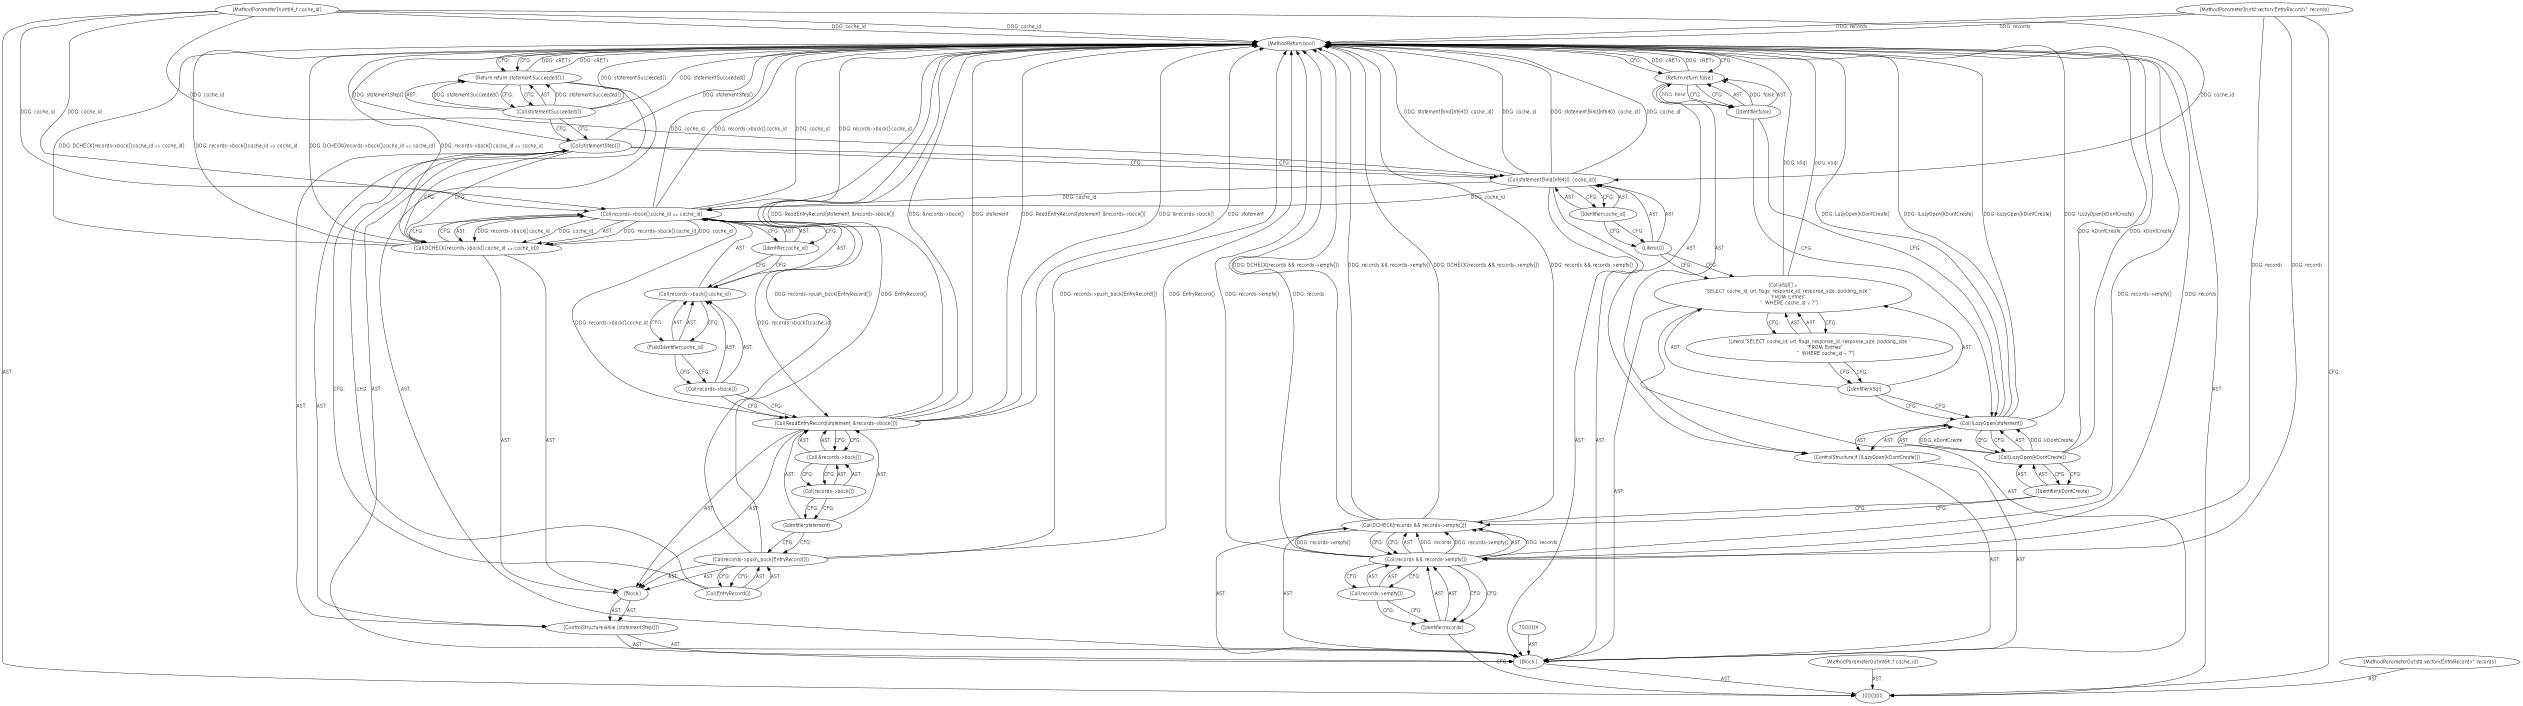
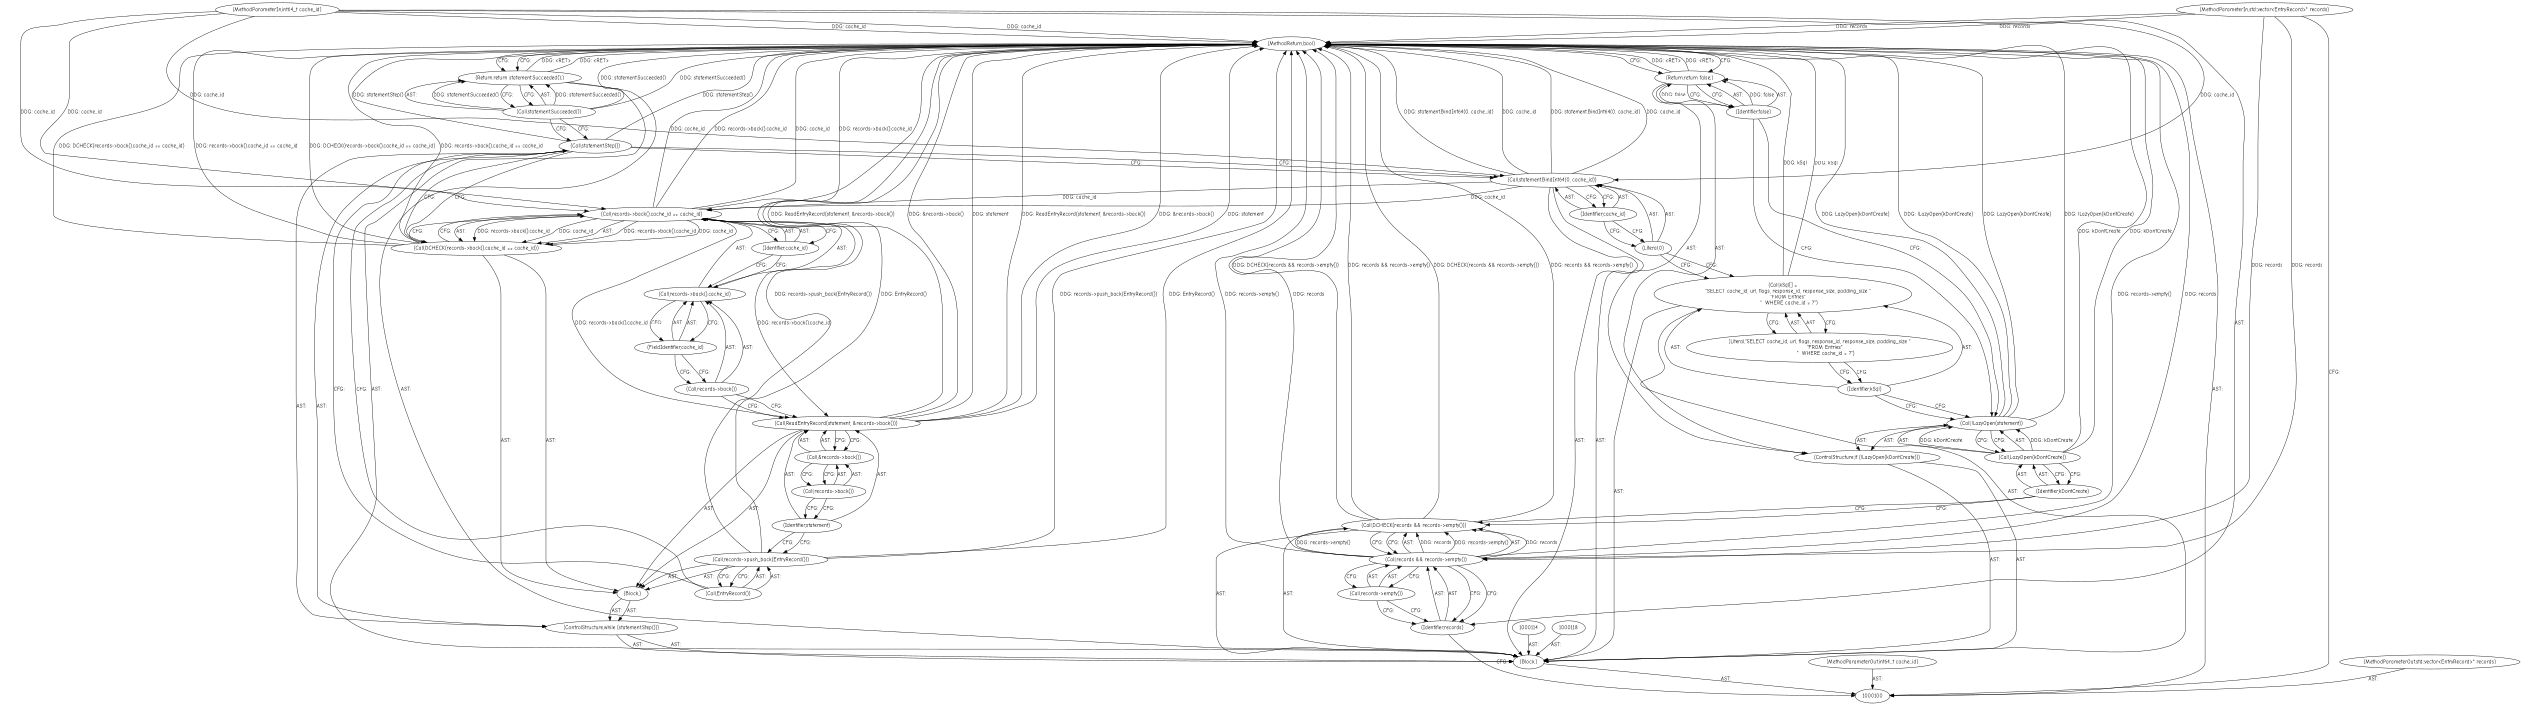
node "7000114": label "7000114" -> "1000114"
node "1000118": added
edge "(MethodParameterIn,int64_t cache_id)" -> "1000100": now "(MethodParameterIn,int64_t cache_id)" -> "(Identifier,records)"
